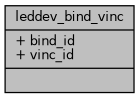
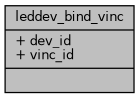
node "leddev_bind_vinc": text "+ bind_id" -> "+ dev_id"
